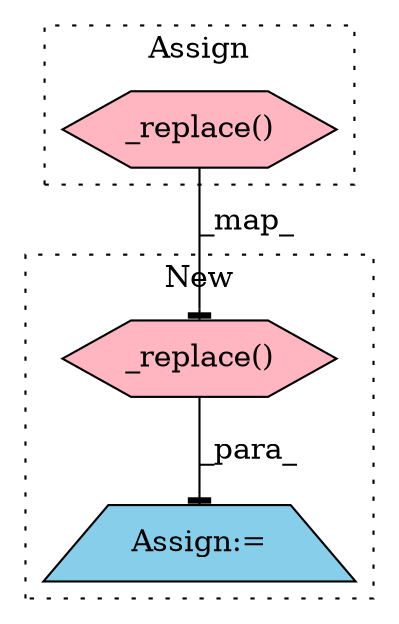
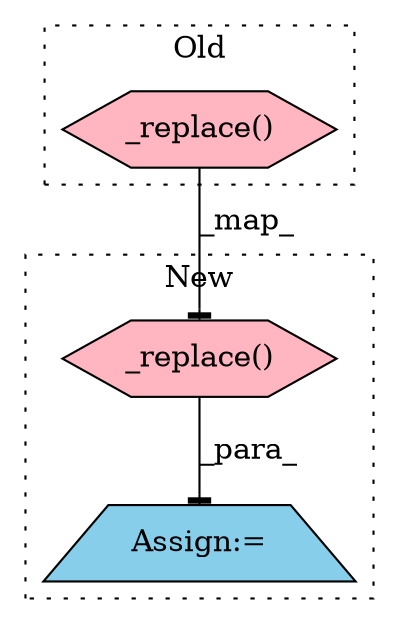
cluster "Assign": label "Assign" -> "Old"
